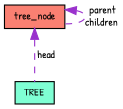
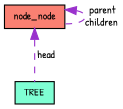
node "tree_node": label "tree_node" -> "node_node"
